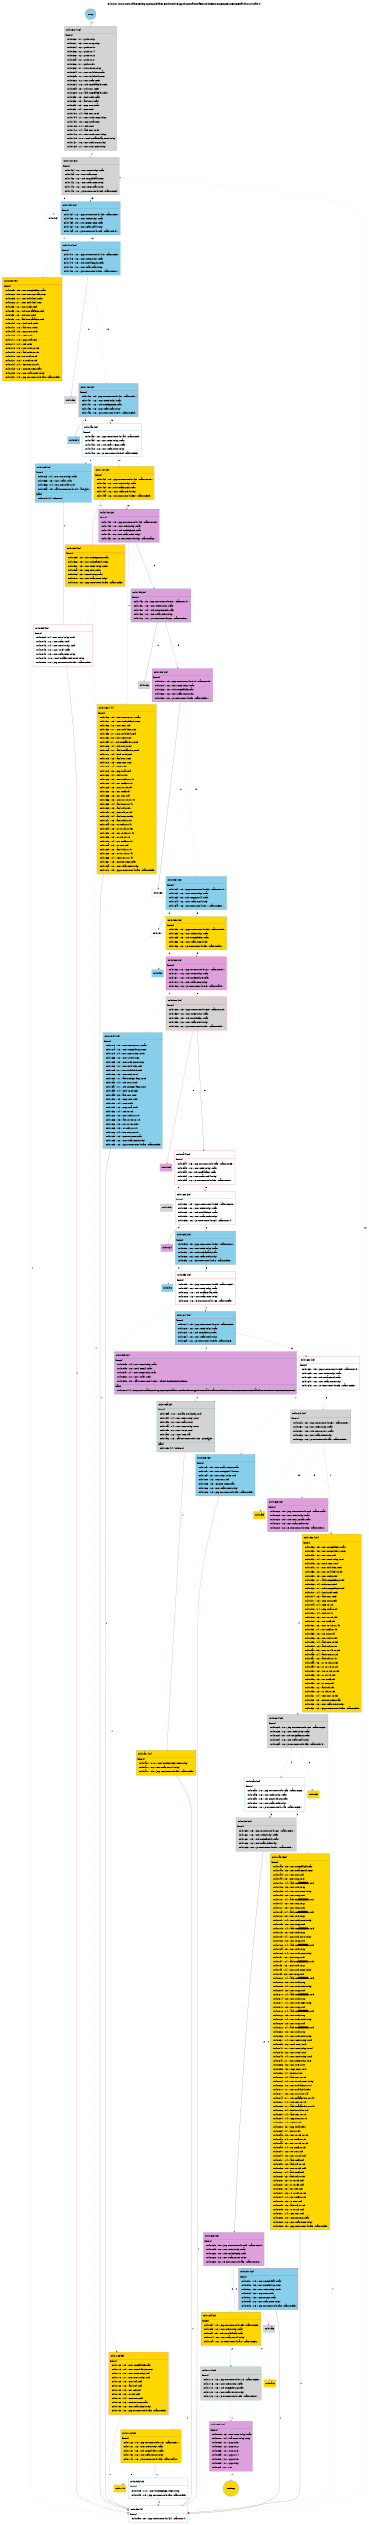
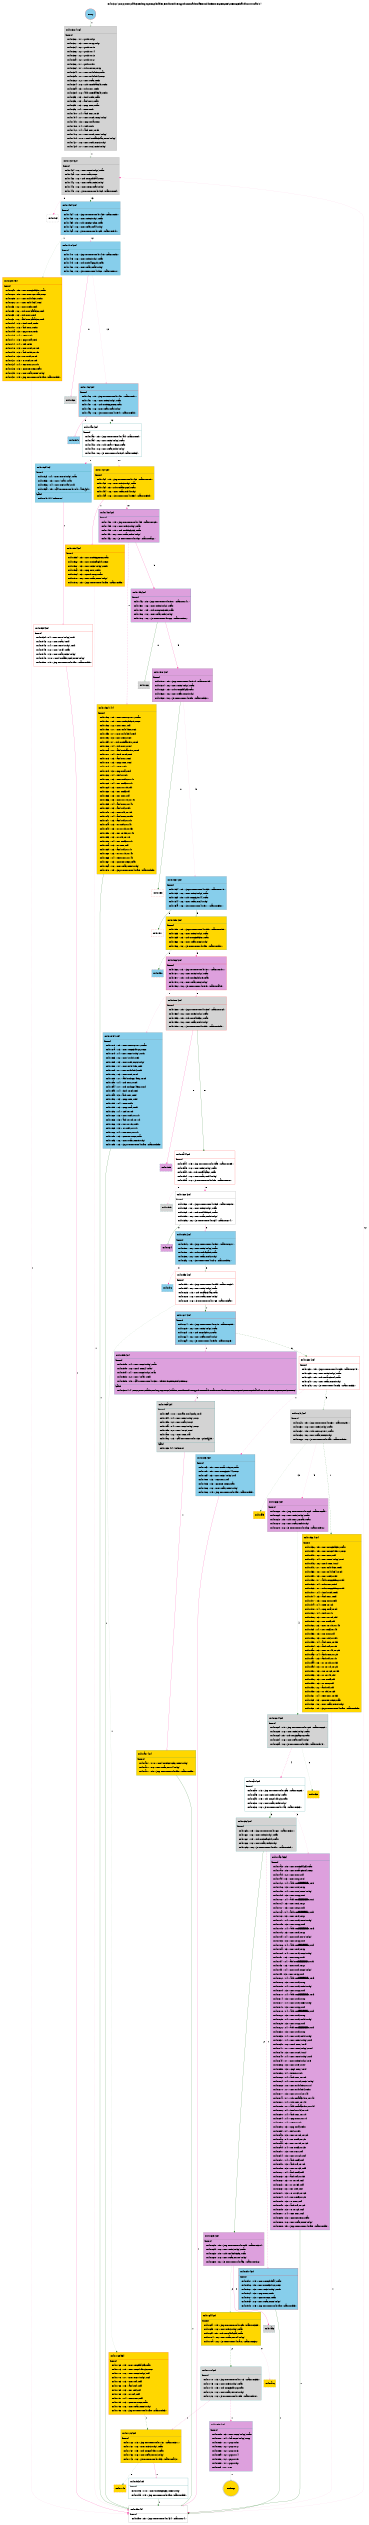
edge "0x40148c [28]" -> "0x40197b": color darkgreen -> deeppink
node "0x4017a3 [336]": fillcolor gold -> plum
edge "0x40176e [53]" -> "0x401fbe [5]": now "0x40176e [53]" -> "0x40172c [28]"
